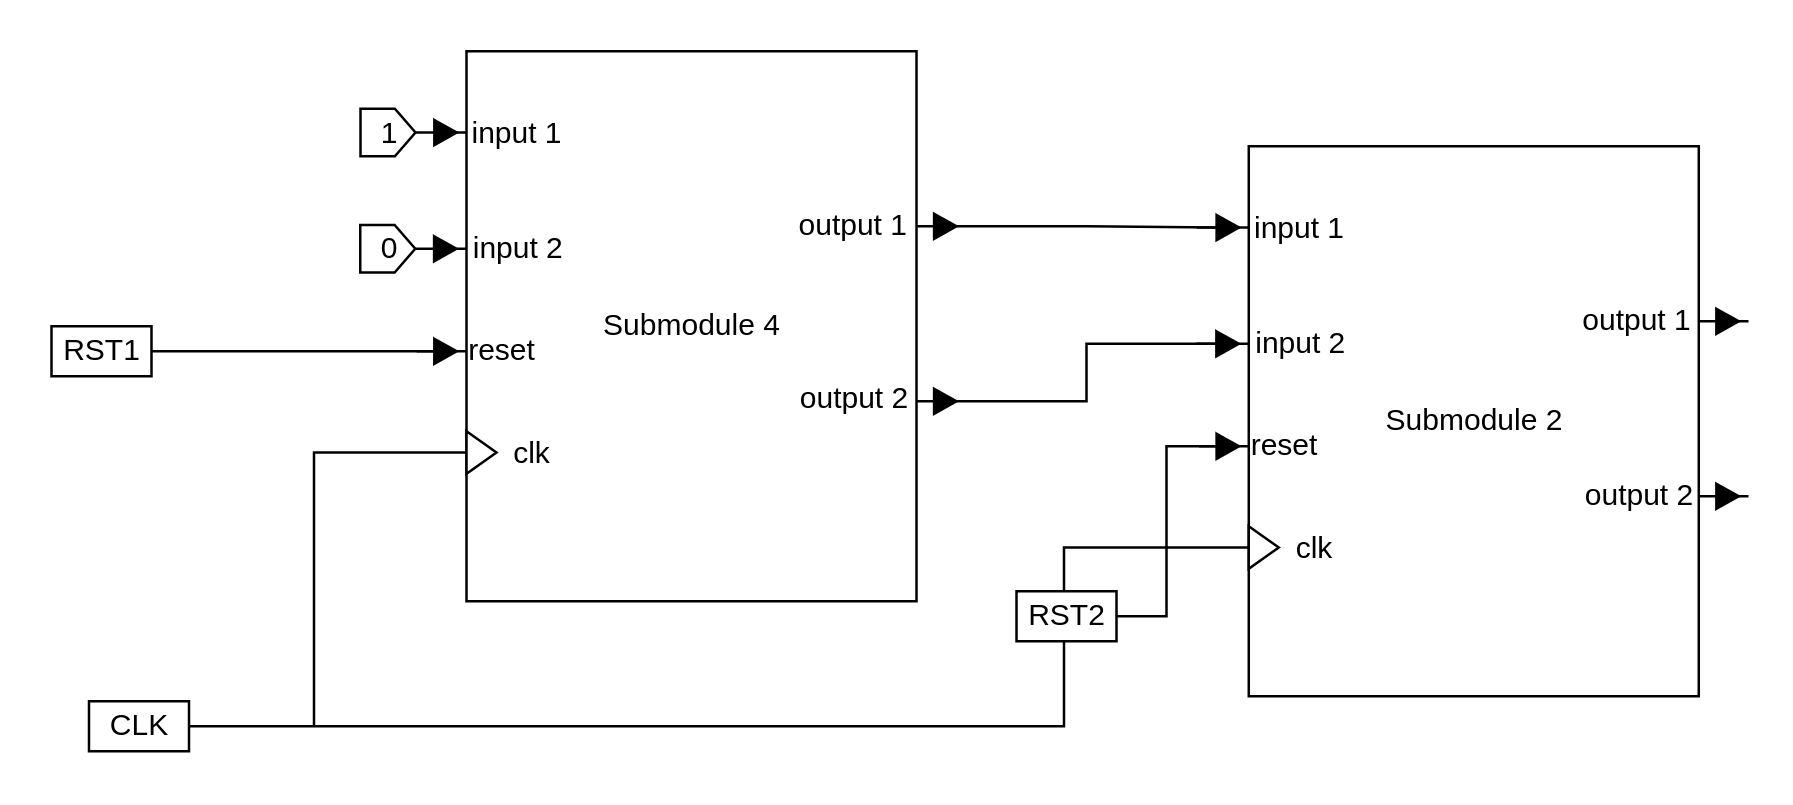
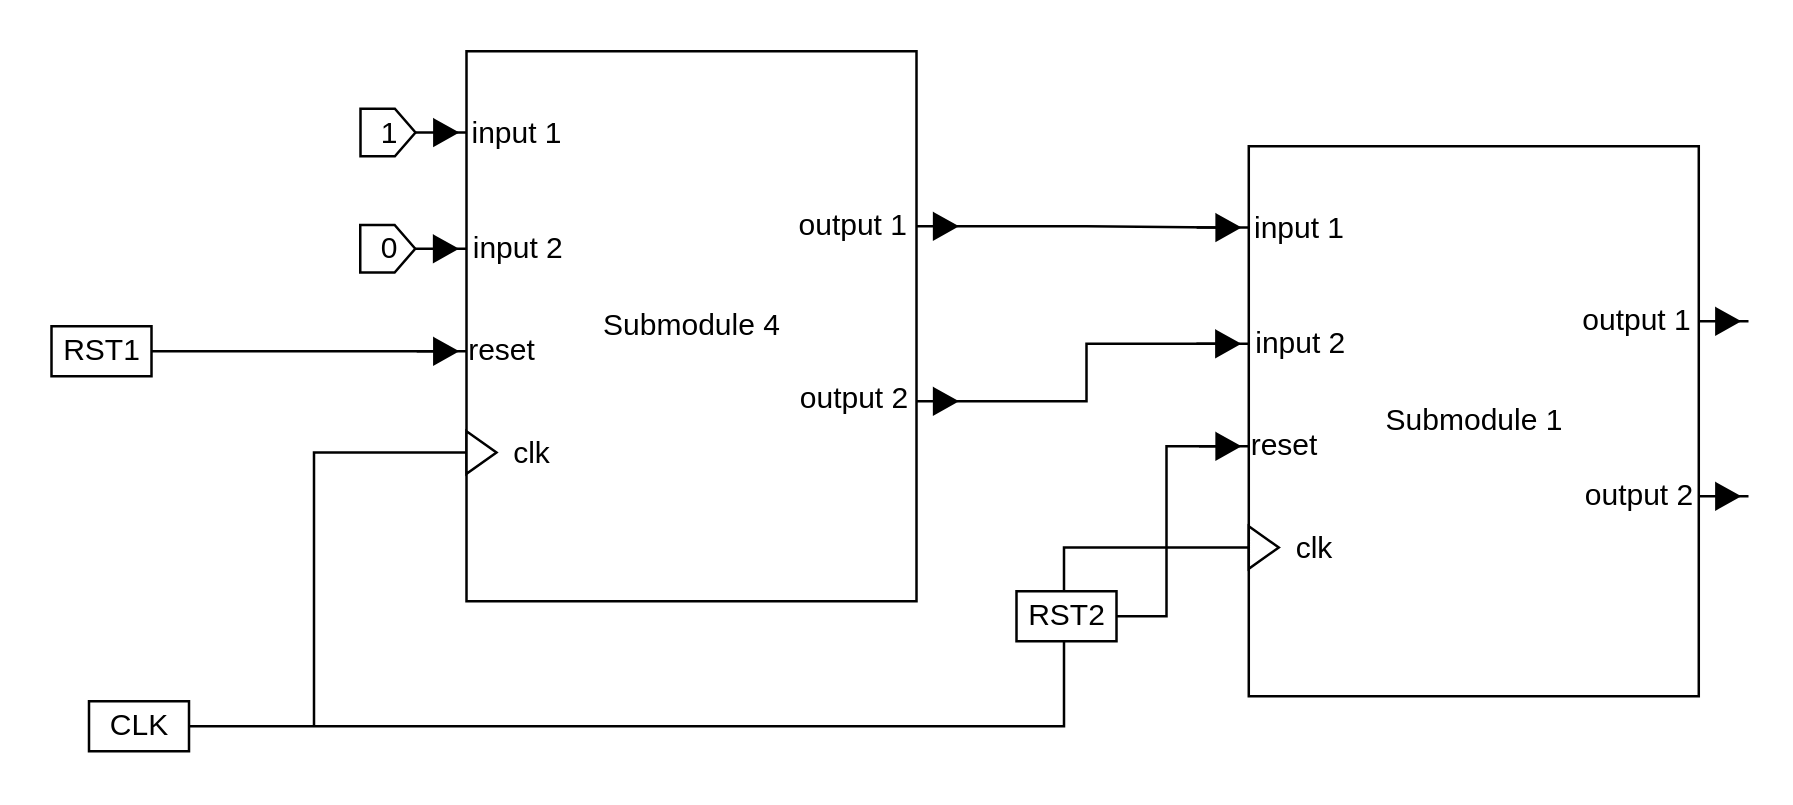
node "Submodule 2": label "Submodule 2" -> "Submodule 1"
